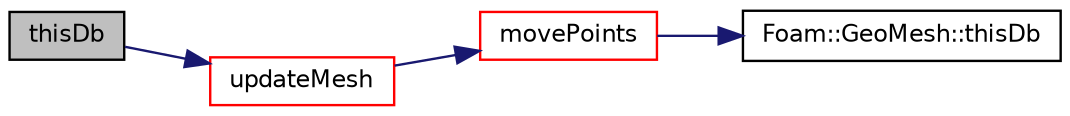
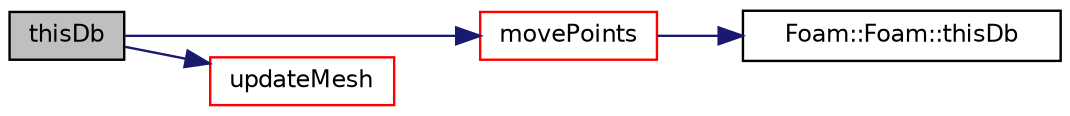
node "Foam::GeoMesh::thisDb": label "Foam::GeoMesh::thisDb" -> "Foam::Foam::thisDb"
edge "updateMesh" -> "movePoints": now "thisDb" -> "movePoints"
